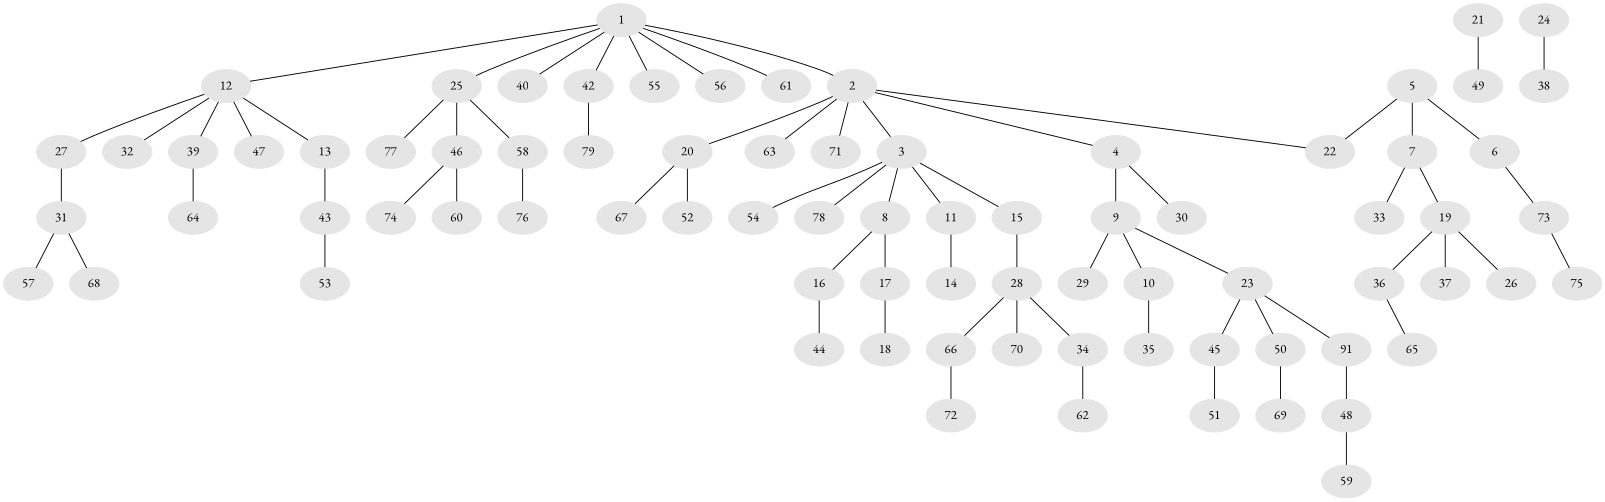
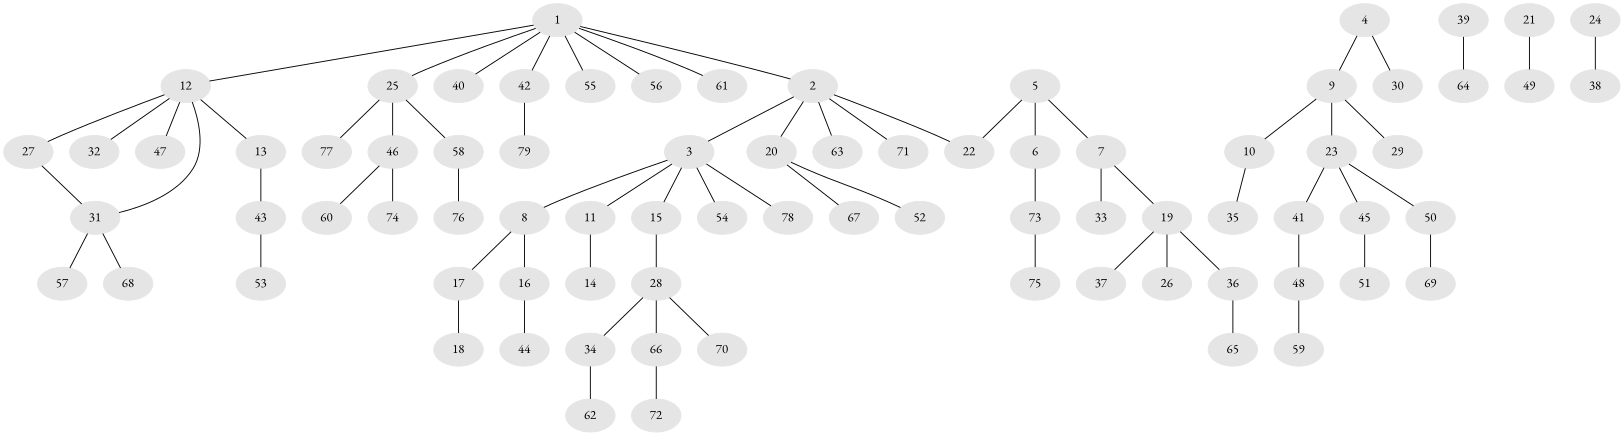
edge "12" -- "39": now "12" -- "31"
edge "2" -- "4": removed
node "91": label "91" -> "41"
